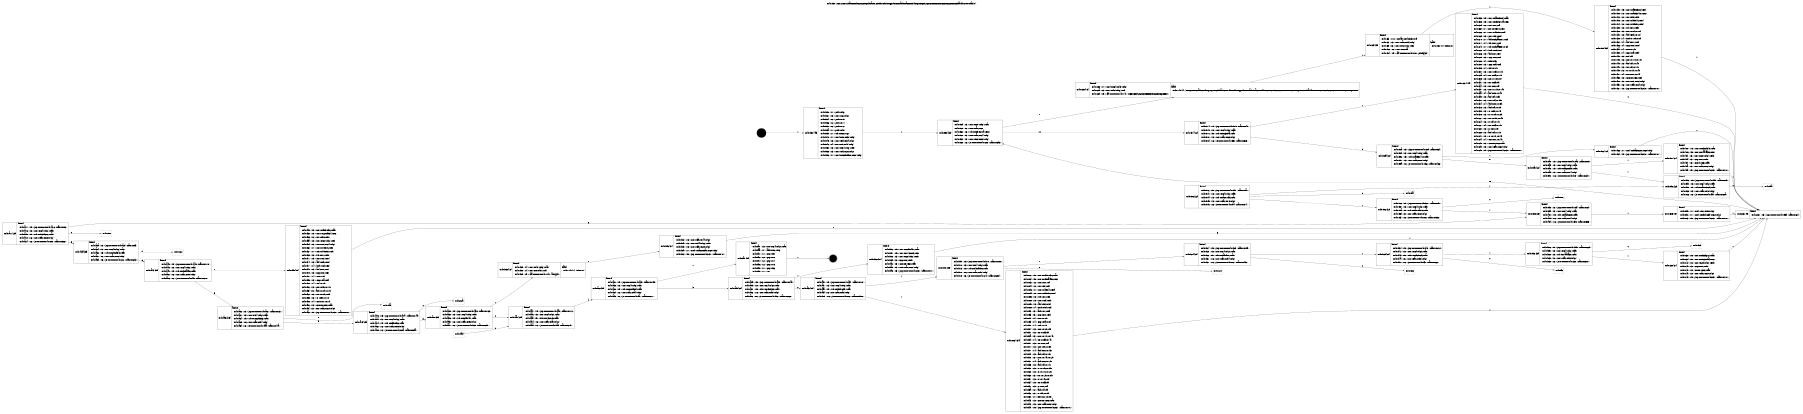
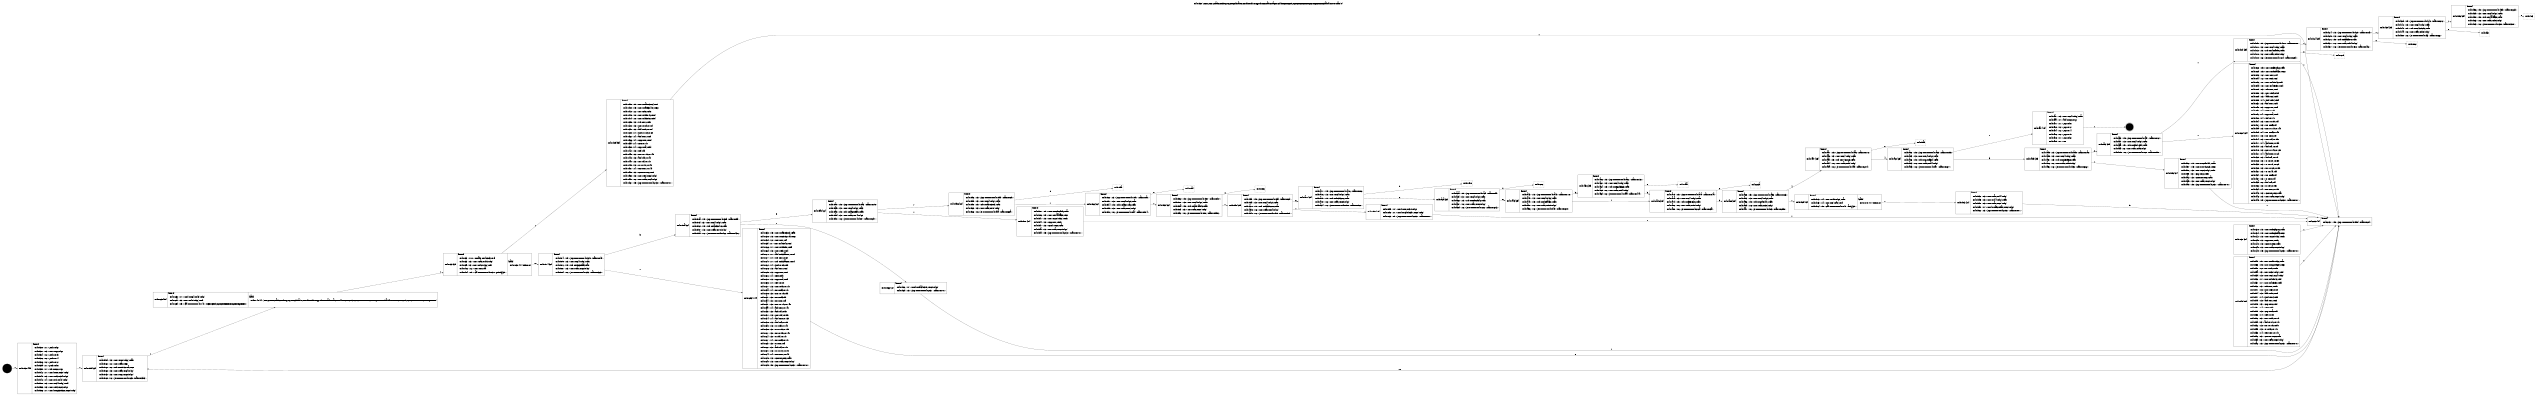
edge "0x40195d [23]" -> "0x401974 [22]": now "0x401cf2 [23]" -> "0x401974 [22]"
edge "0x4019cc [22]" -> "0x4019b6 [22]": reversed
edge "0x401a11 [25]" -> "0x4019f8 [25]": reversed
edge "0x401b56 [25]" -> "0x401c38 [27]": removed, label "1"
edge "0x401a43 [25]" -> "0x401f4e [89]": now "0x401a43 [25]" -> "0x401a75 [25]"
edge "0x401ec8 [134]" -> "0x402031 [5]": now "0x401b0b [25]" -> "0x402031 [5]"
edge "0x401bad" -> "0x401aa7 [25]": reversed
